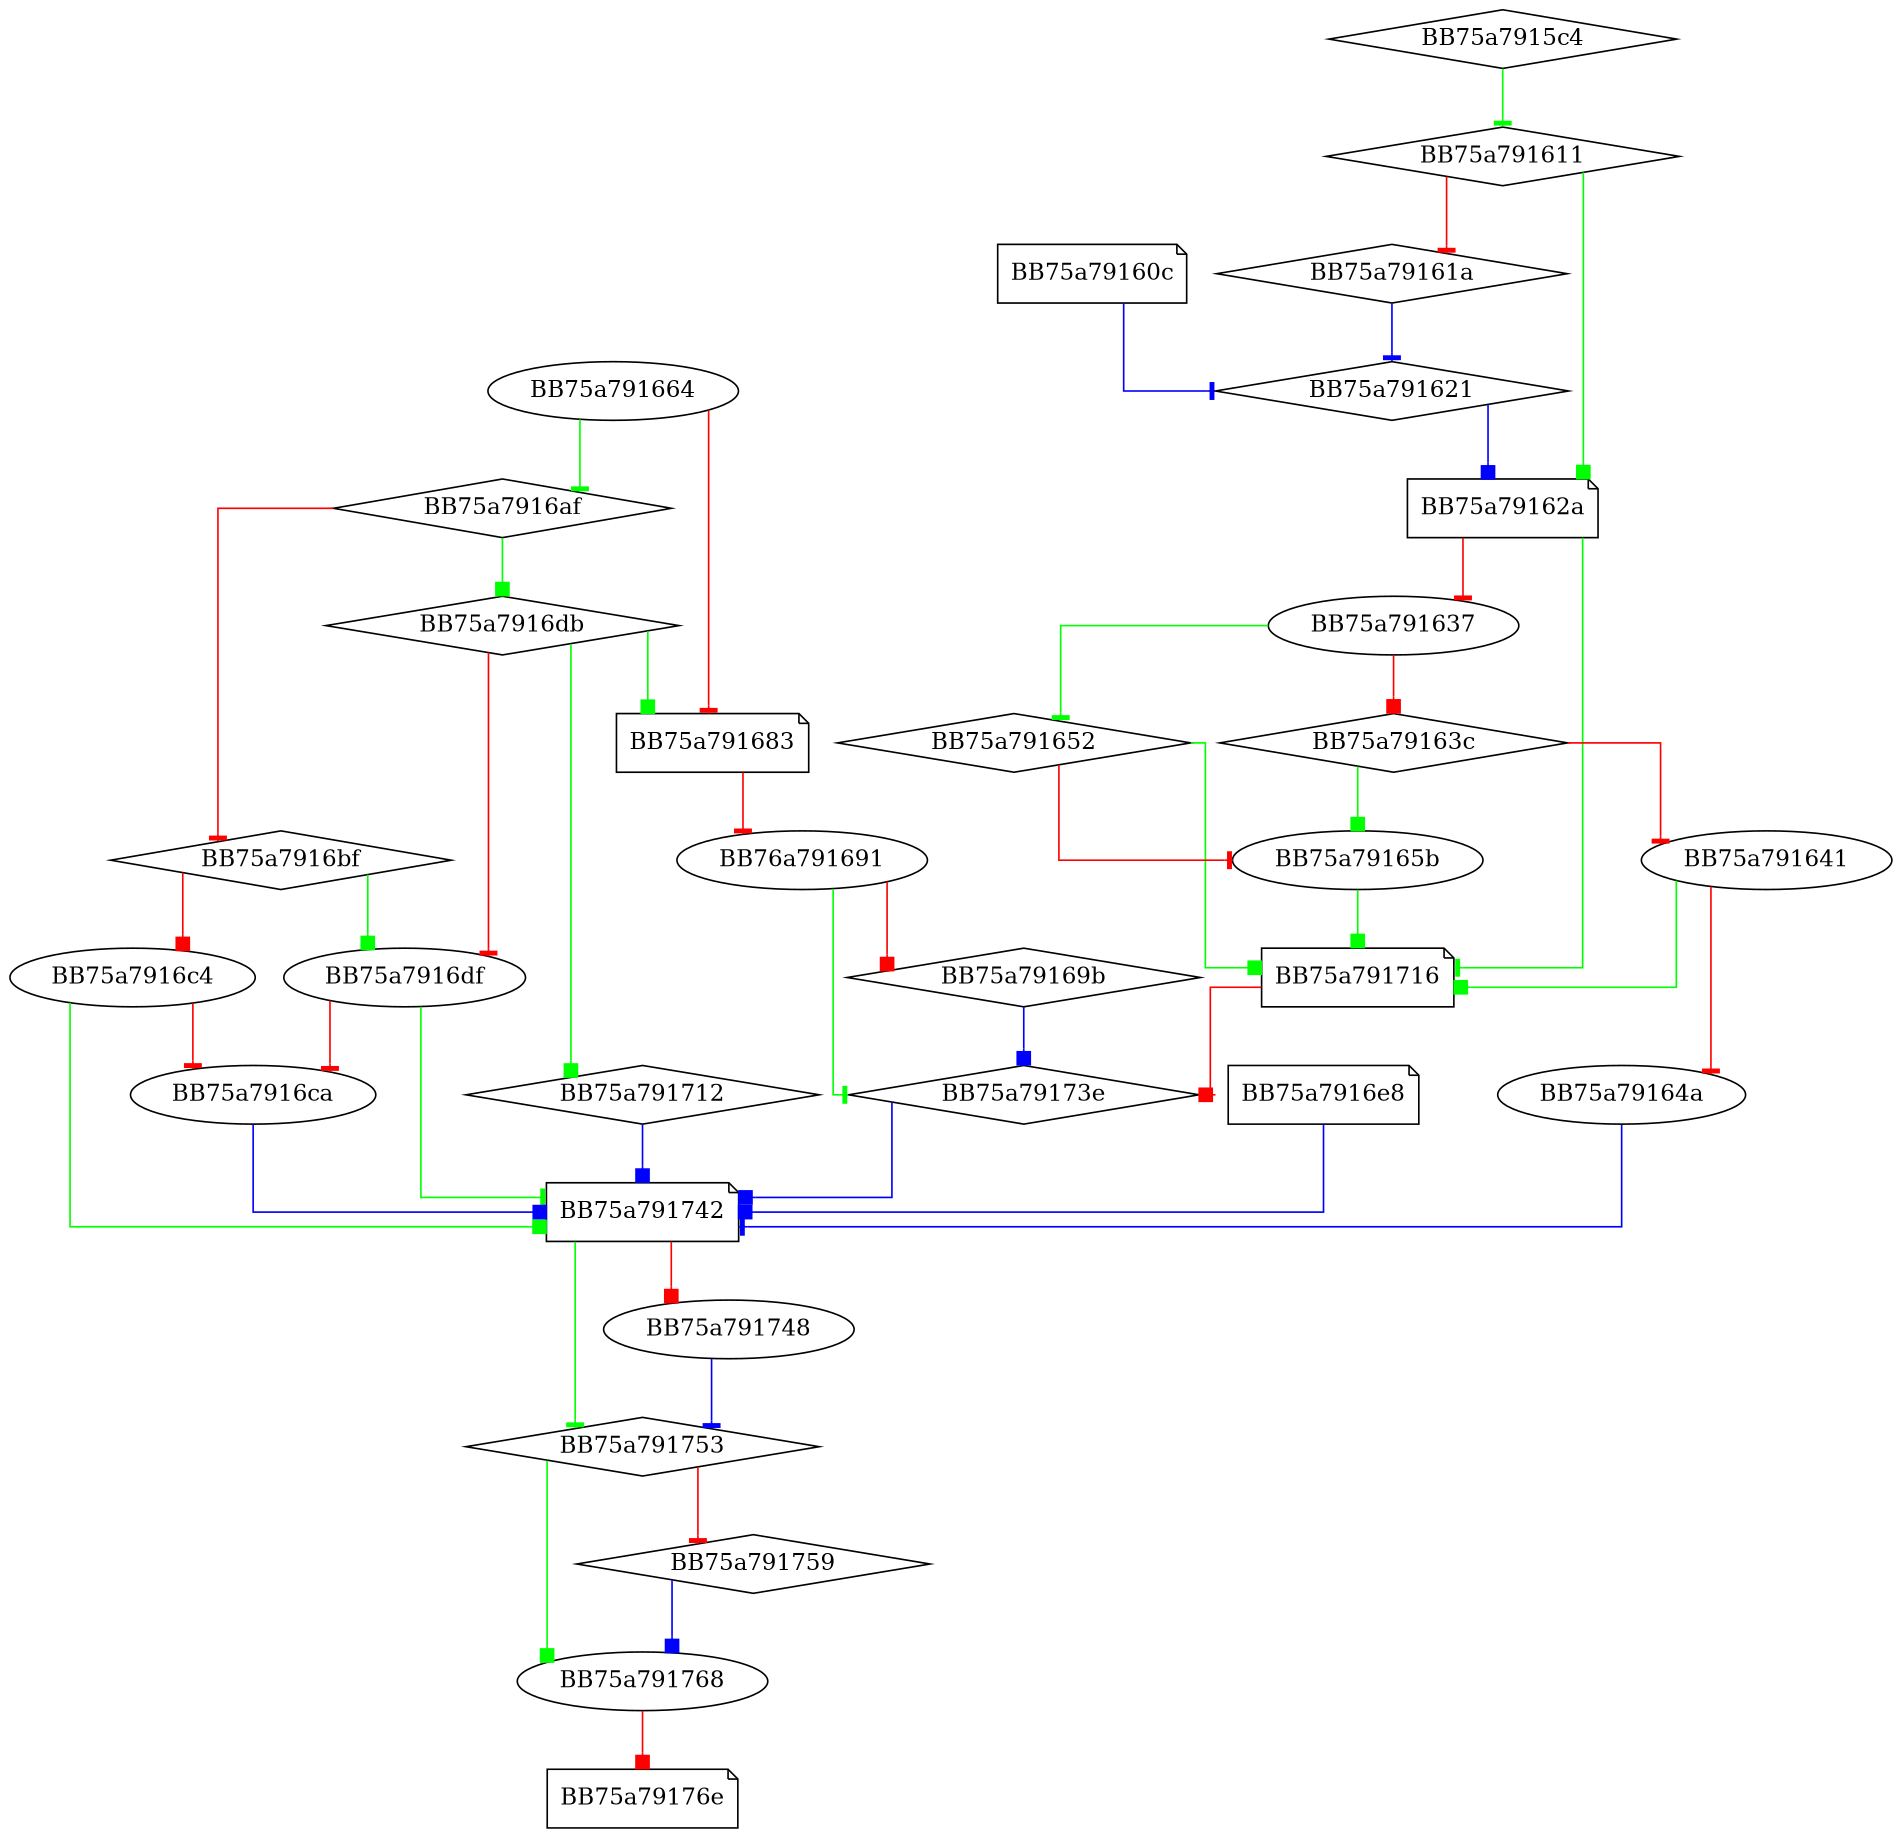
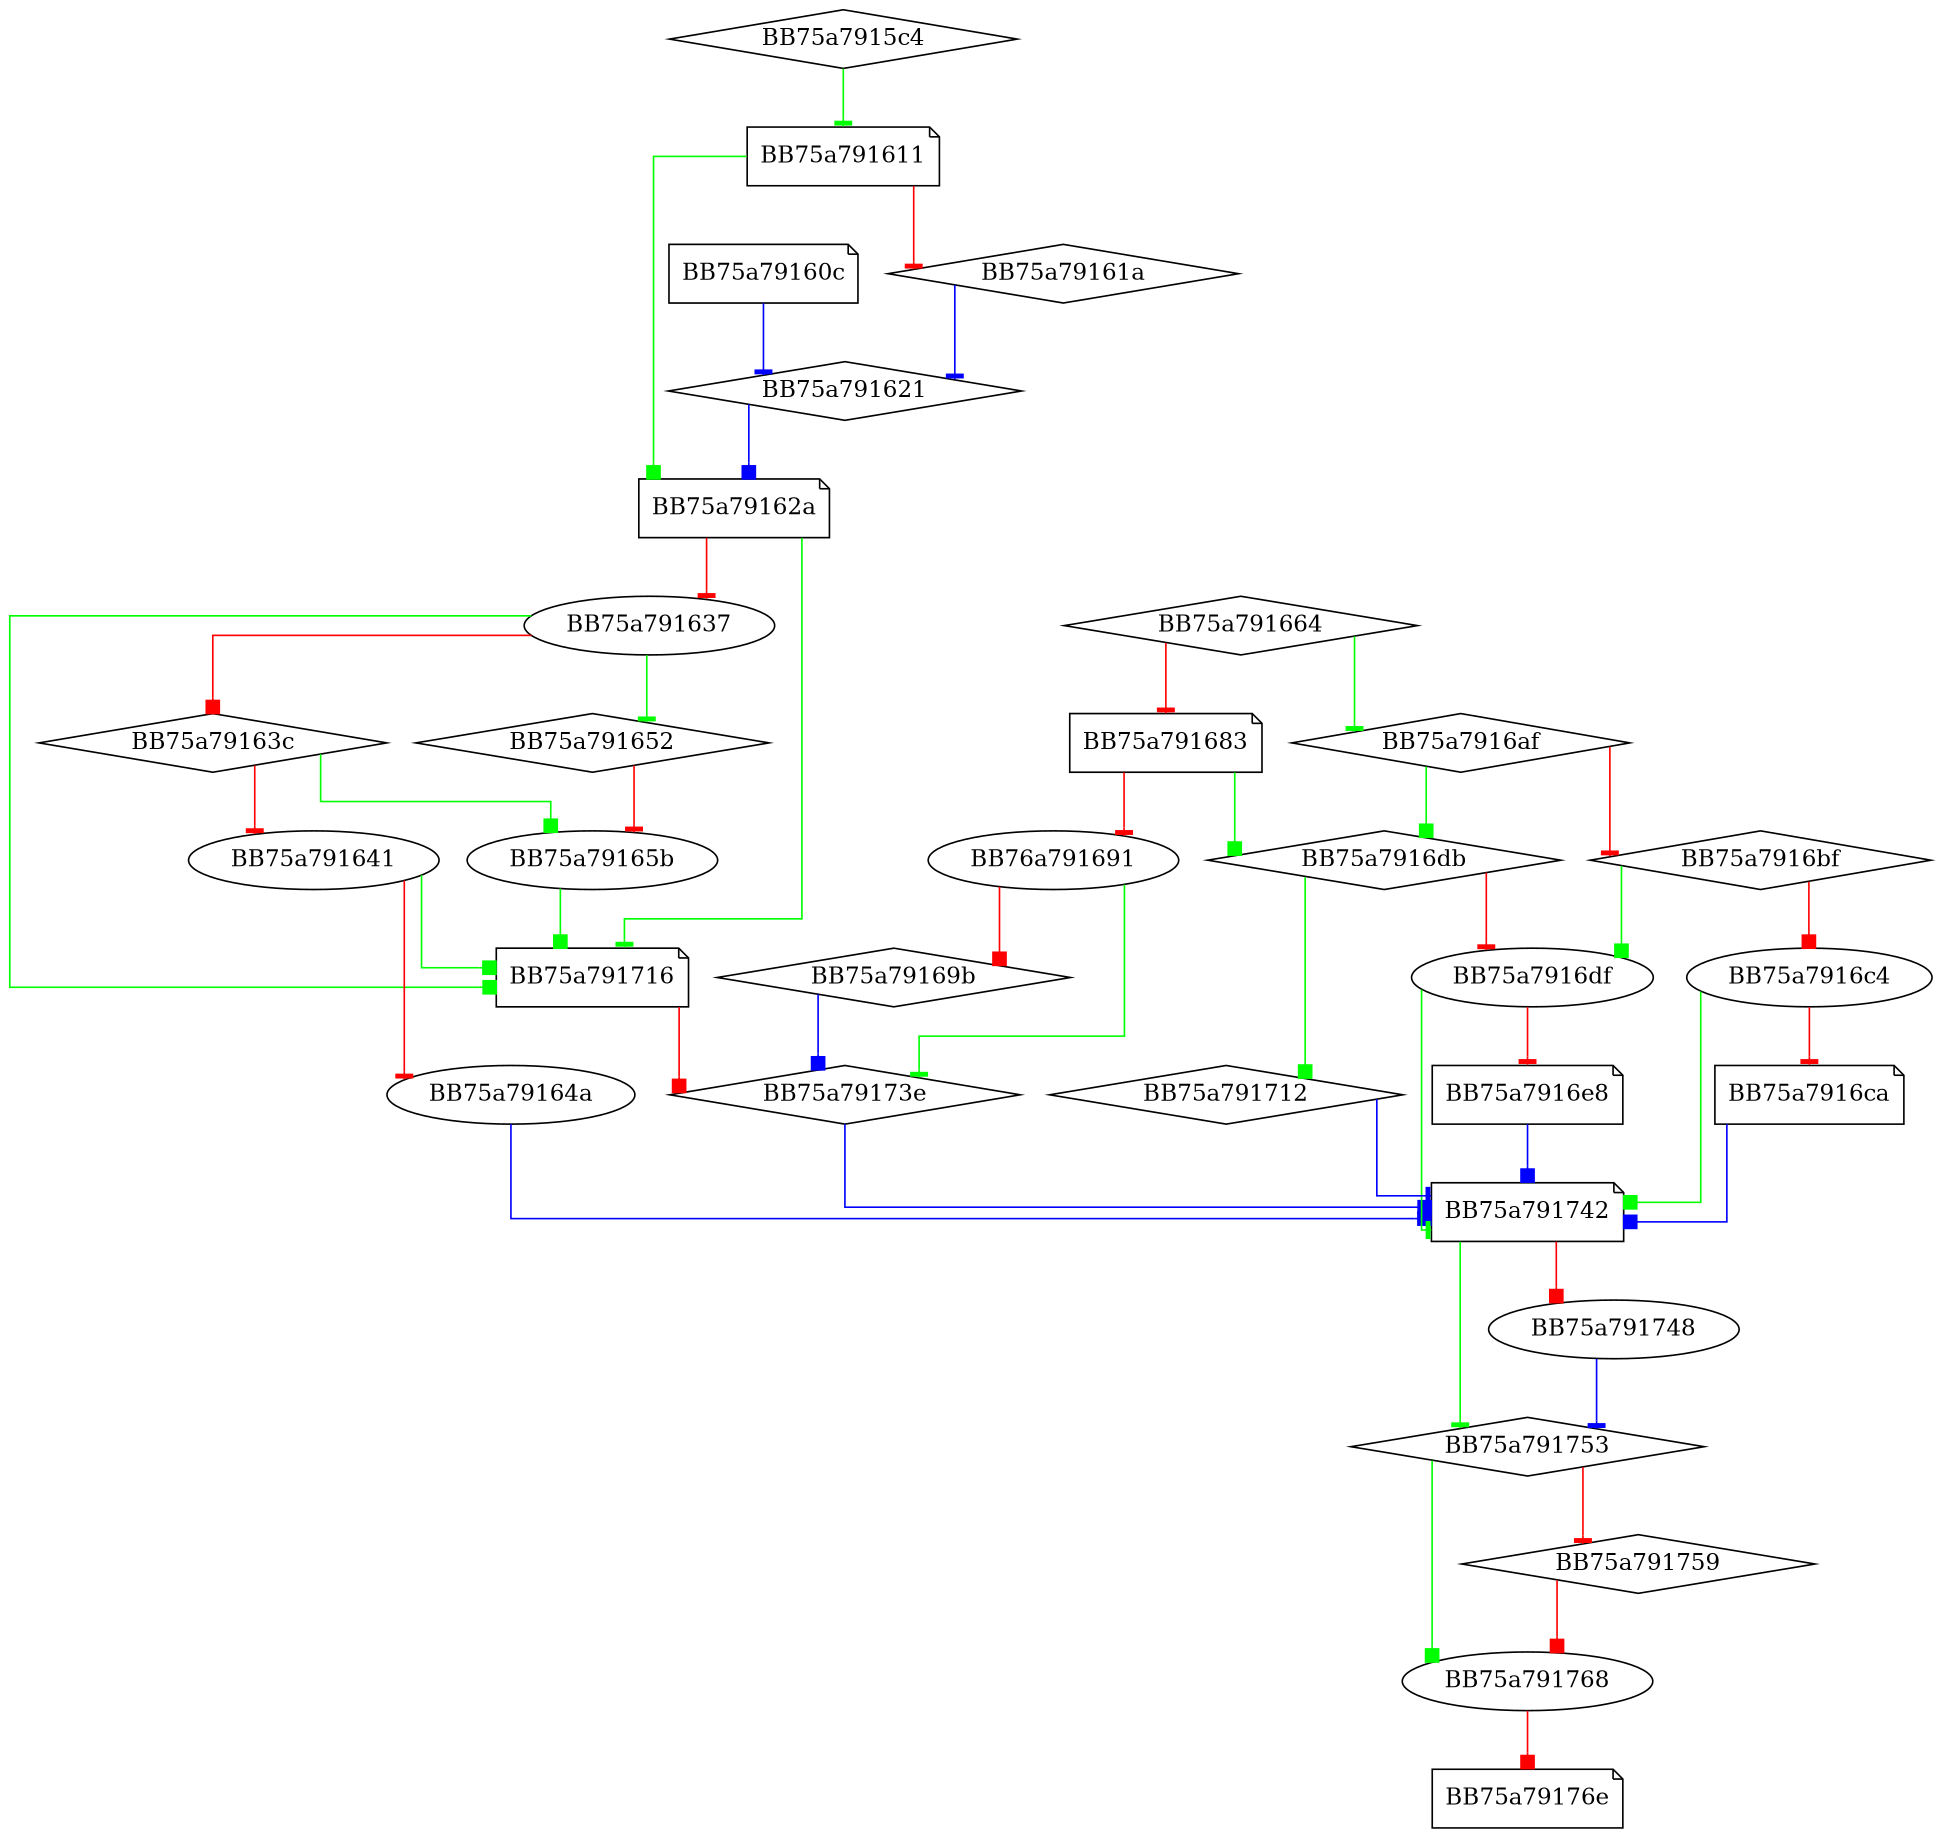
node "BB75a791611": shape diamond -> note
node "BB75a791664": shape ellipse -> diamond
edge "BB75a7916db" -> "BB75a791683": reversed
edge "BB75a791652" -> "BB75a791716": now "BB75a791637" -> "BB75a791716"
edge "BB75a7916df" -> "BB75a7916ca": now "BB75a7916df" -> "BB75a7916e8"
node "BB75a7916ca": shape ellipse -> note
edge "BB75a791712" -> "BB75a791742": arrowhead box -> tee
edge "BB75a79164a" -> "BB75a791742": arrowhead tee -> box
edge "BB75a791759" -> "BB75a791768": color blue -> red
